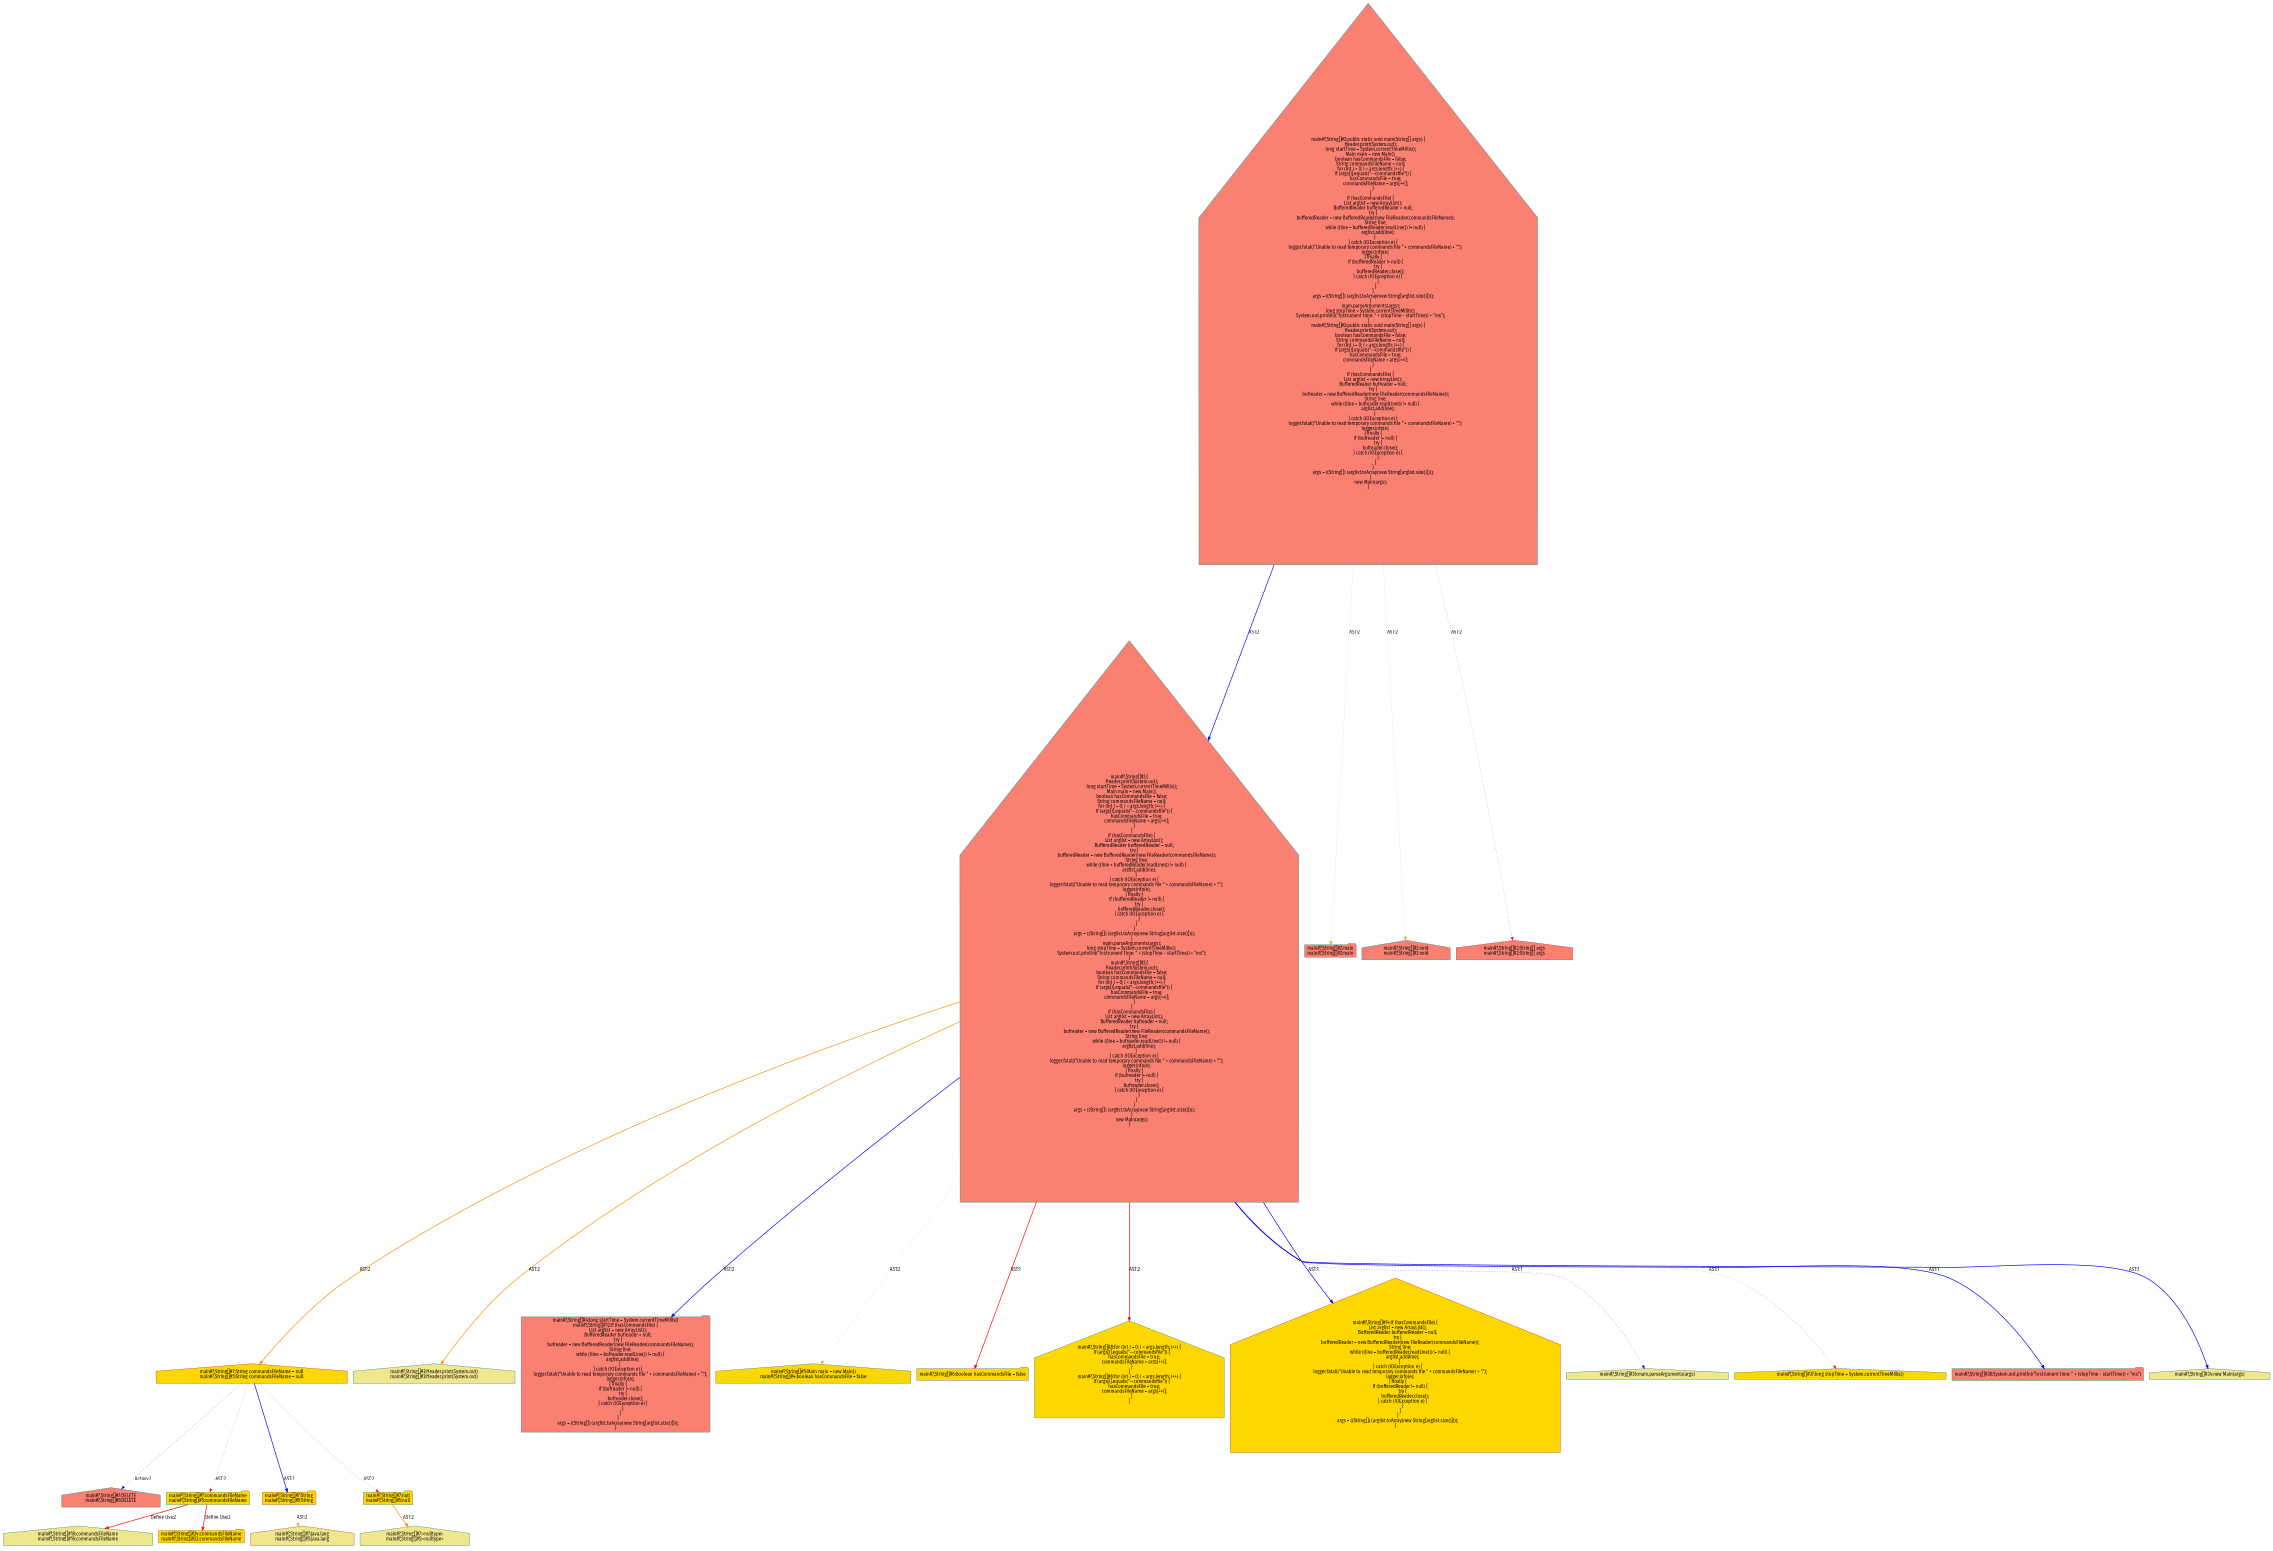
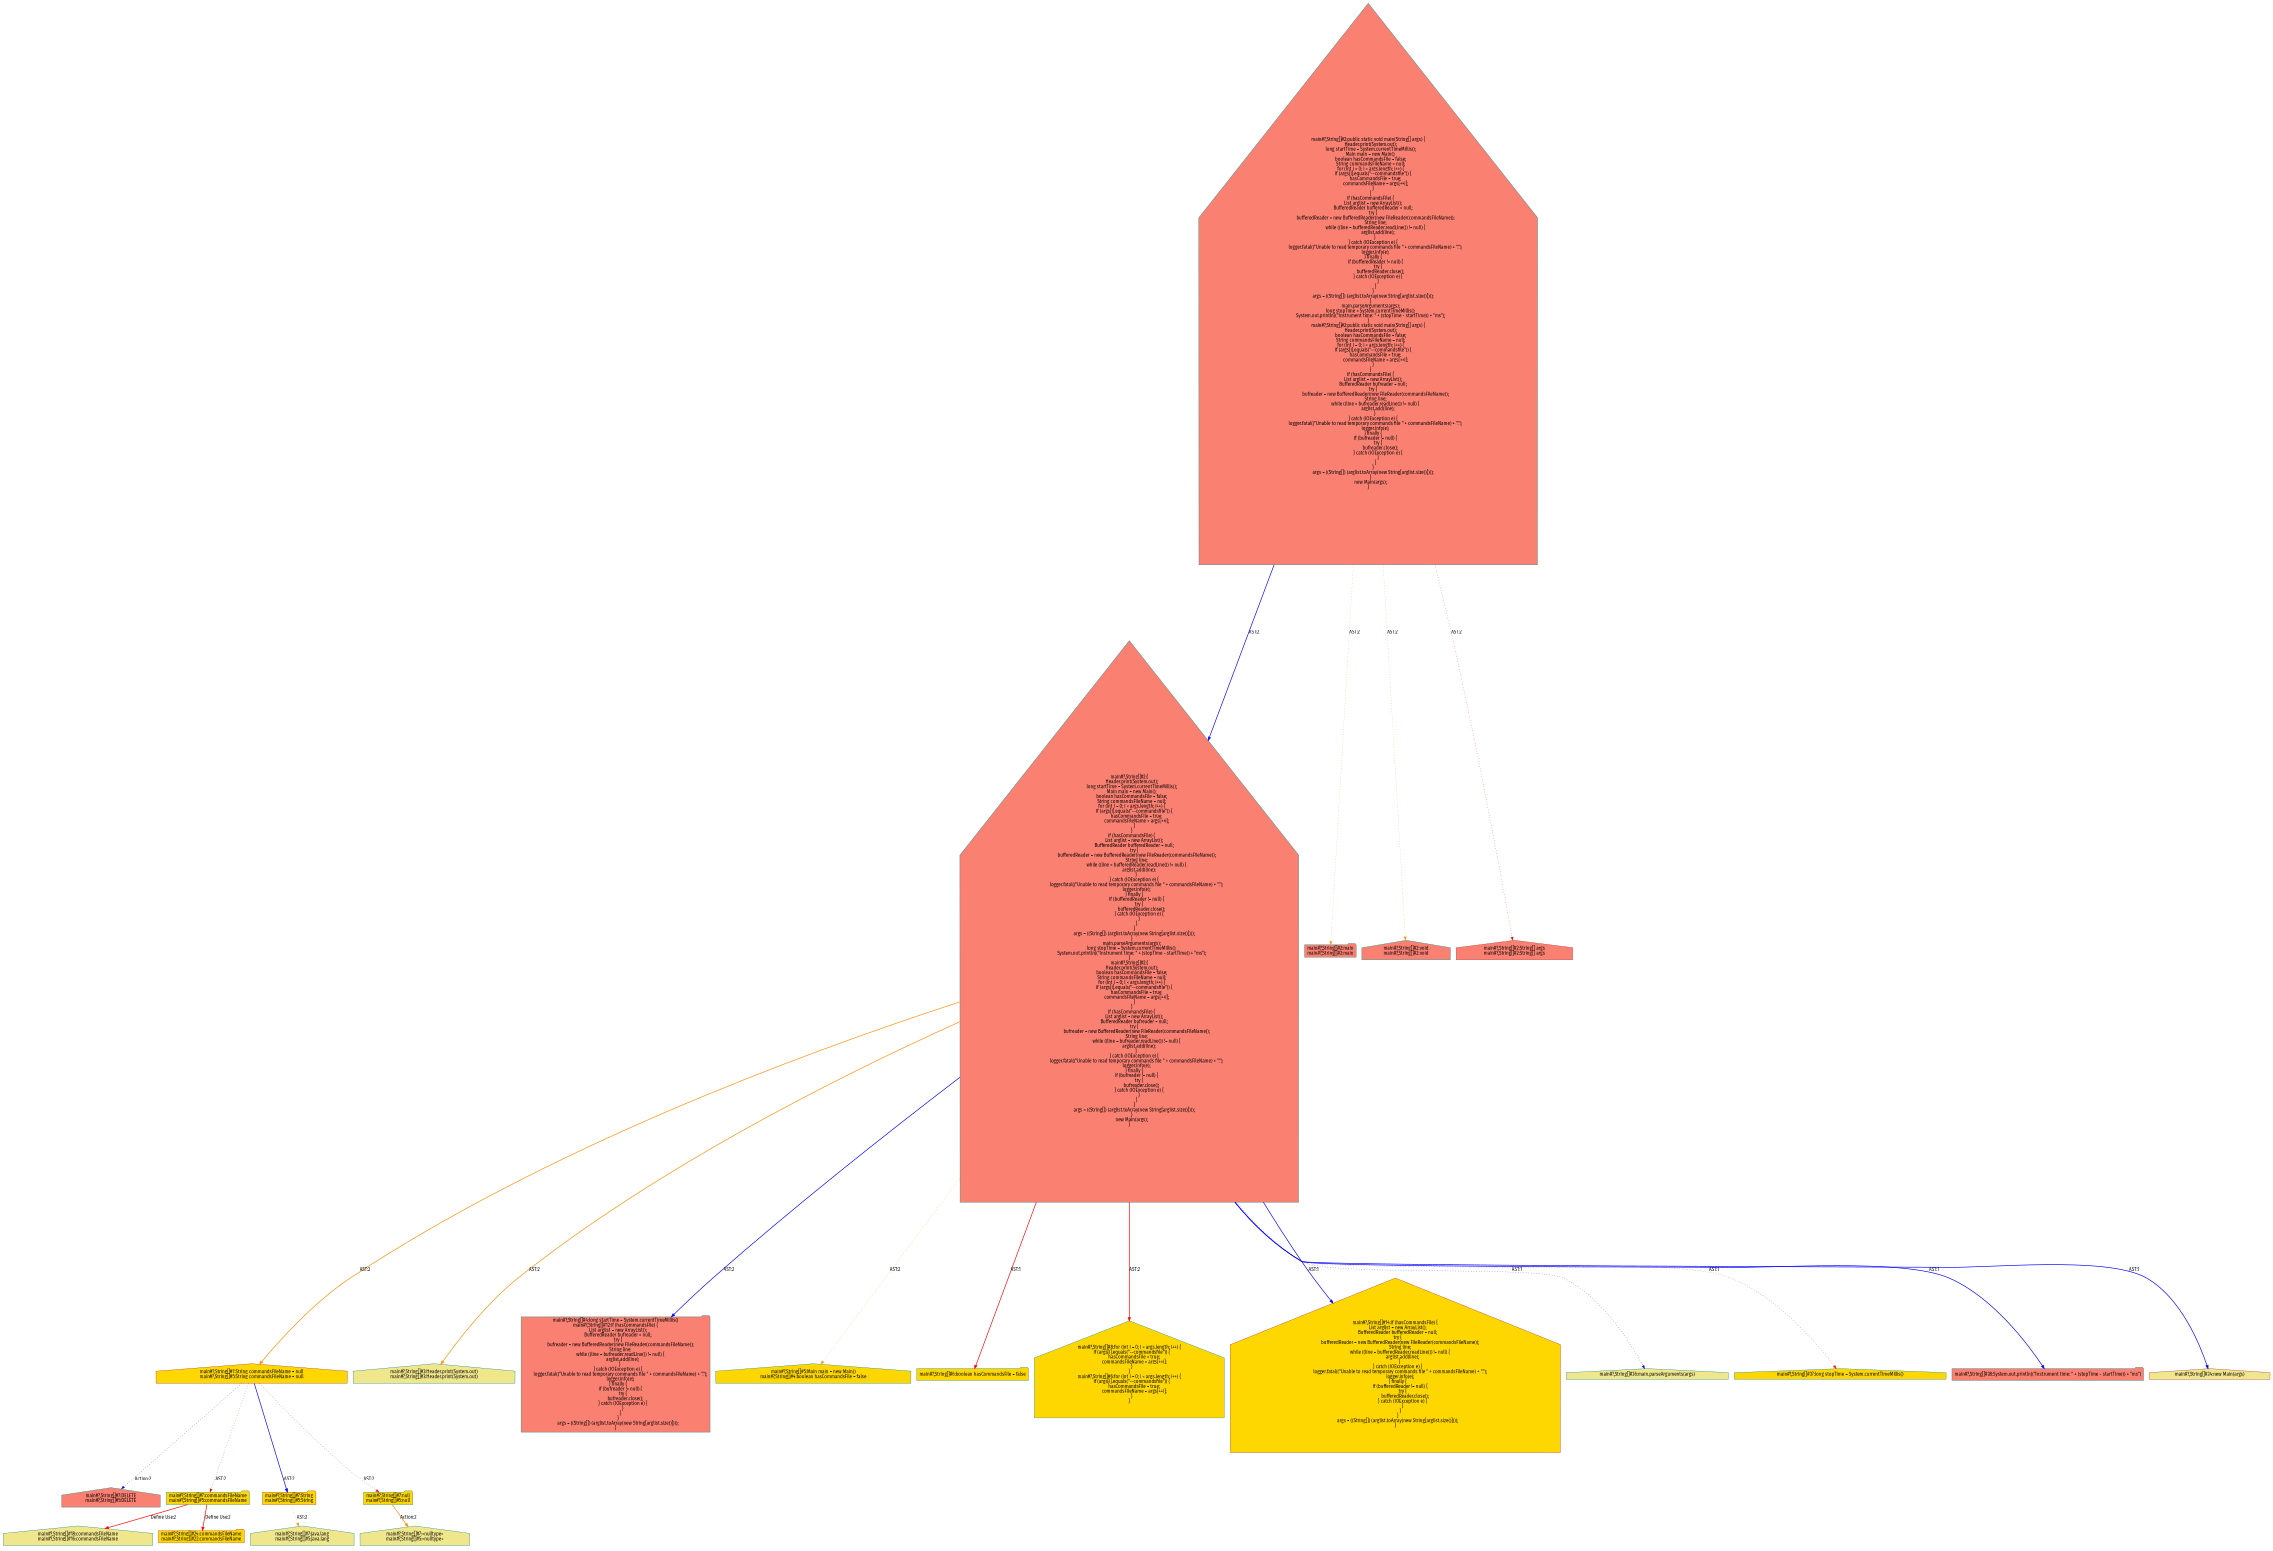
node "main#?,String[]#34:new Main(args)": color teal -> brown
edge "main#?,String[]#7:null main#?,String[]#5:null" -> "main#?,String[]#7:<nulltype> main#?,String[]#5:<nulltype>": label "AST:2" -> "Action:2"
node "main#?,String[]#7:java.lang main#?,String[]#5:java.lang": color brown -> teal
